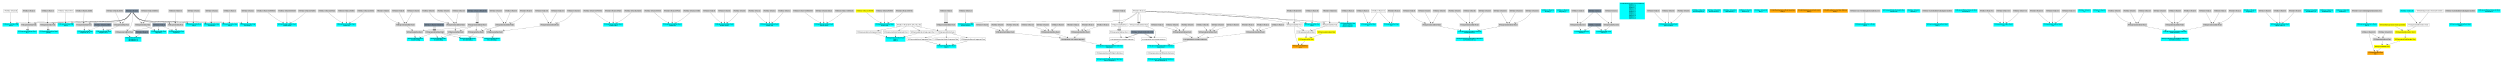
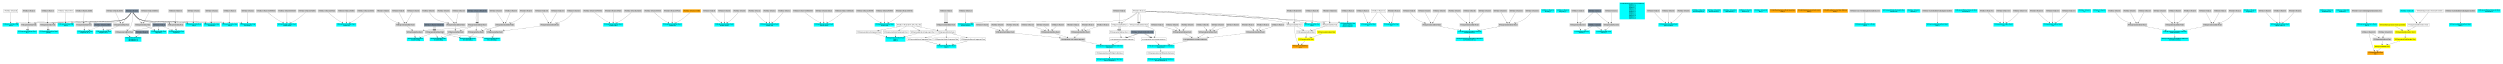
node "VFXValue`1 Float (2.547388)": fillcolor lightgray -> orange
node "VFXValue`1 Float (3.004998)": fillcolor yellow -> lightgray
node "VFXValue`1 Float (20) attractionForce_b": removed
